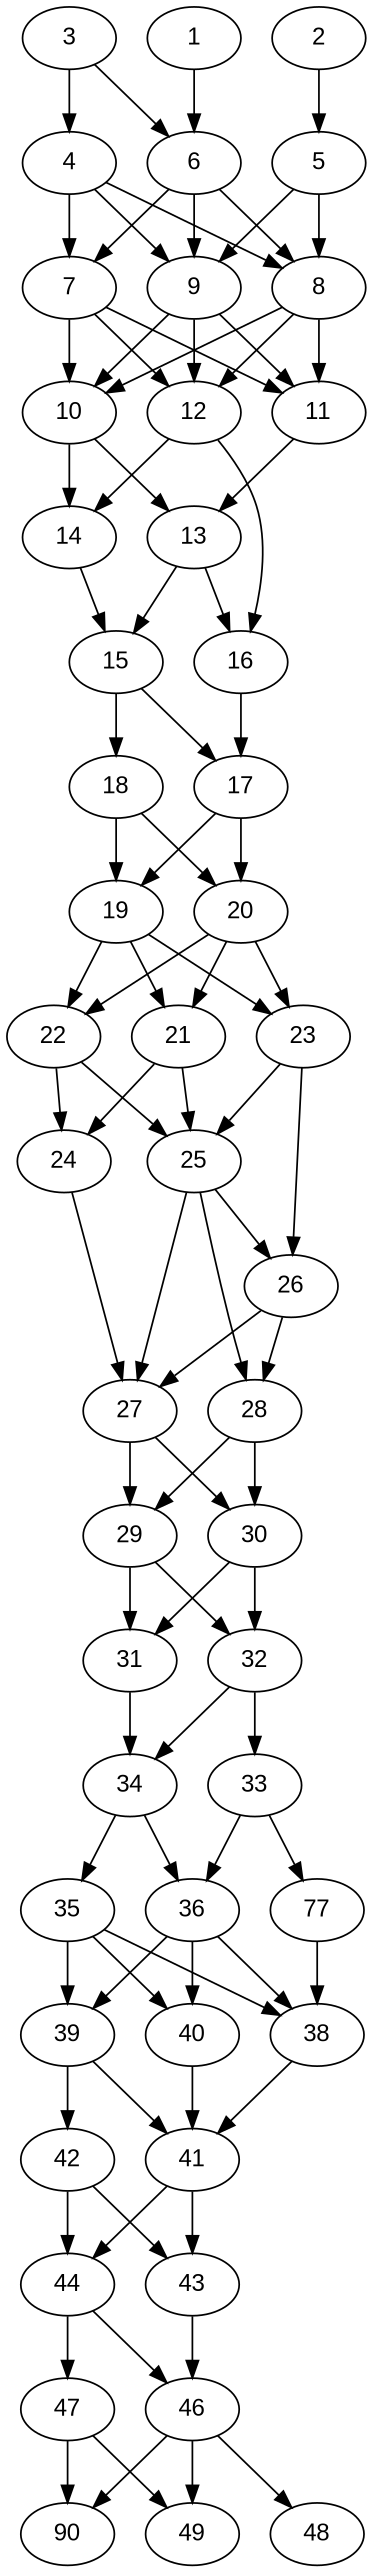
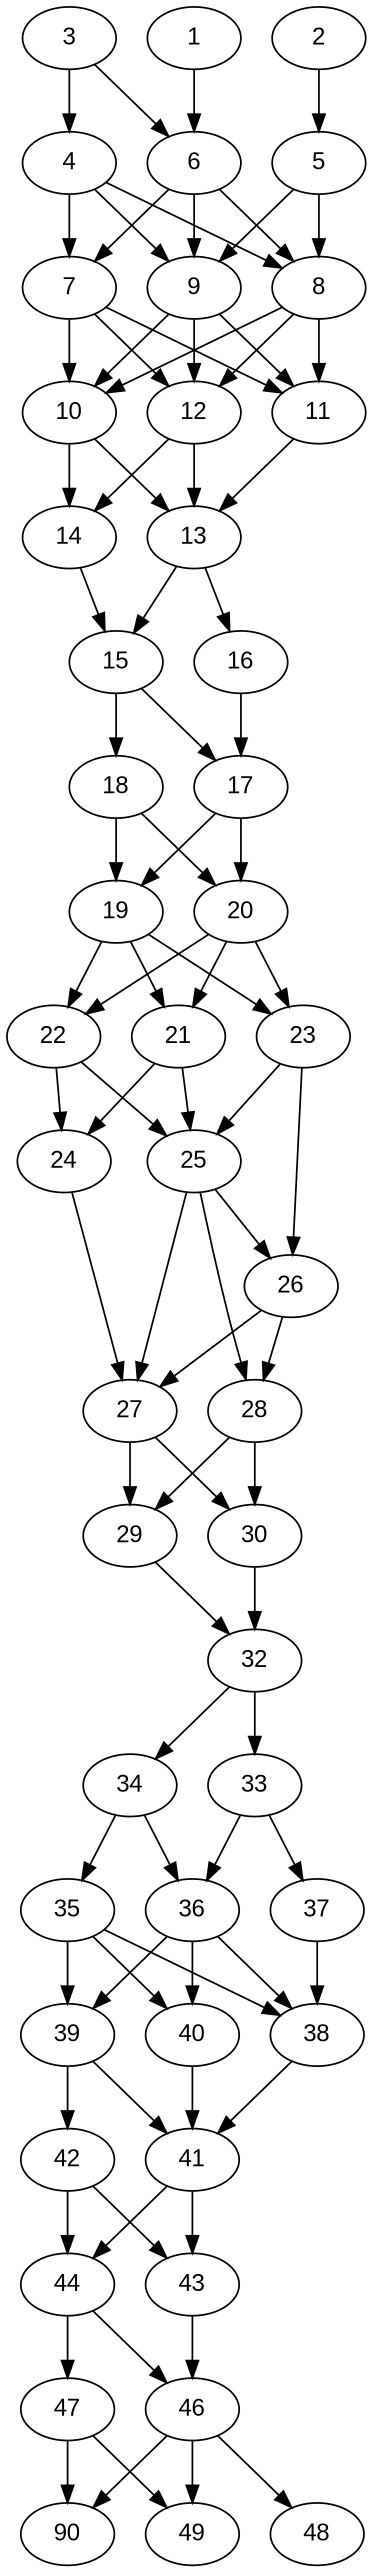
edge "12" -> "16": now "12" -> "13"
node "31": removed
node "77": label "77" -> "37"
